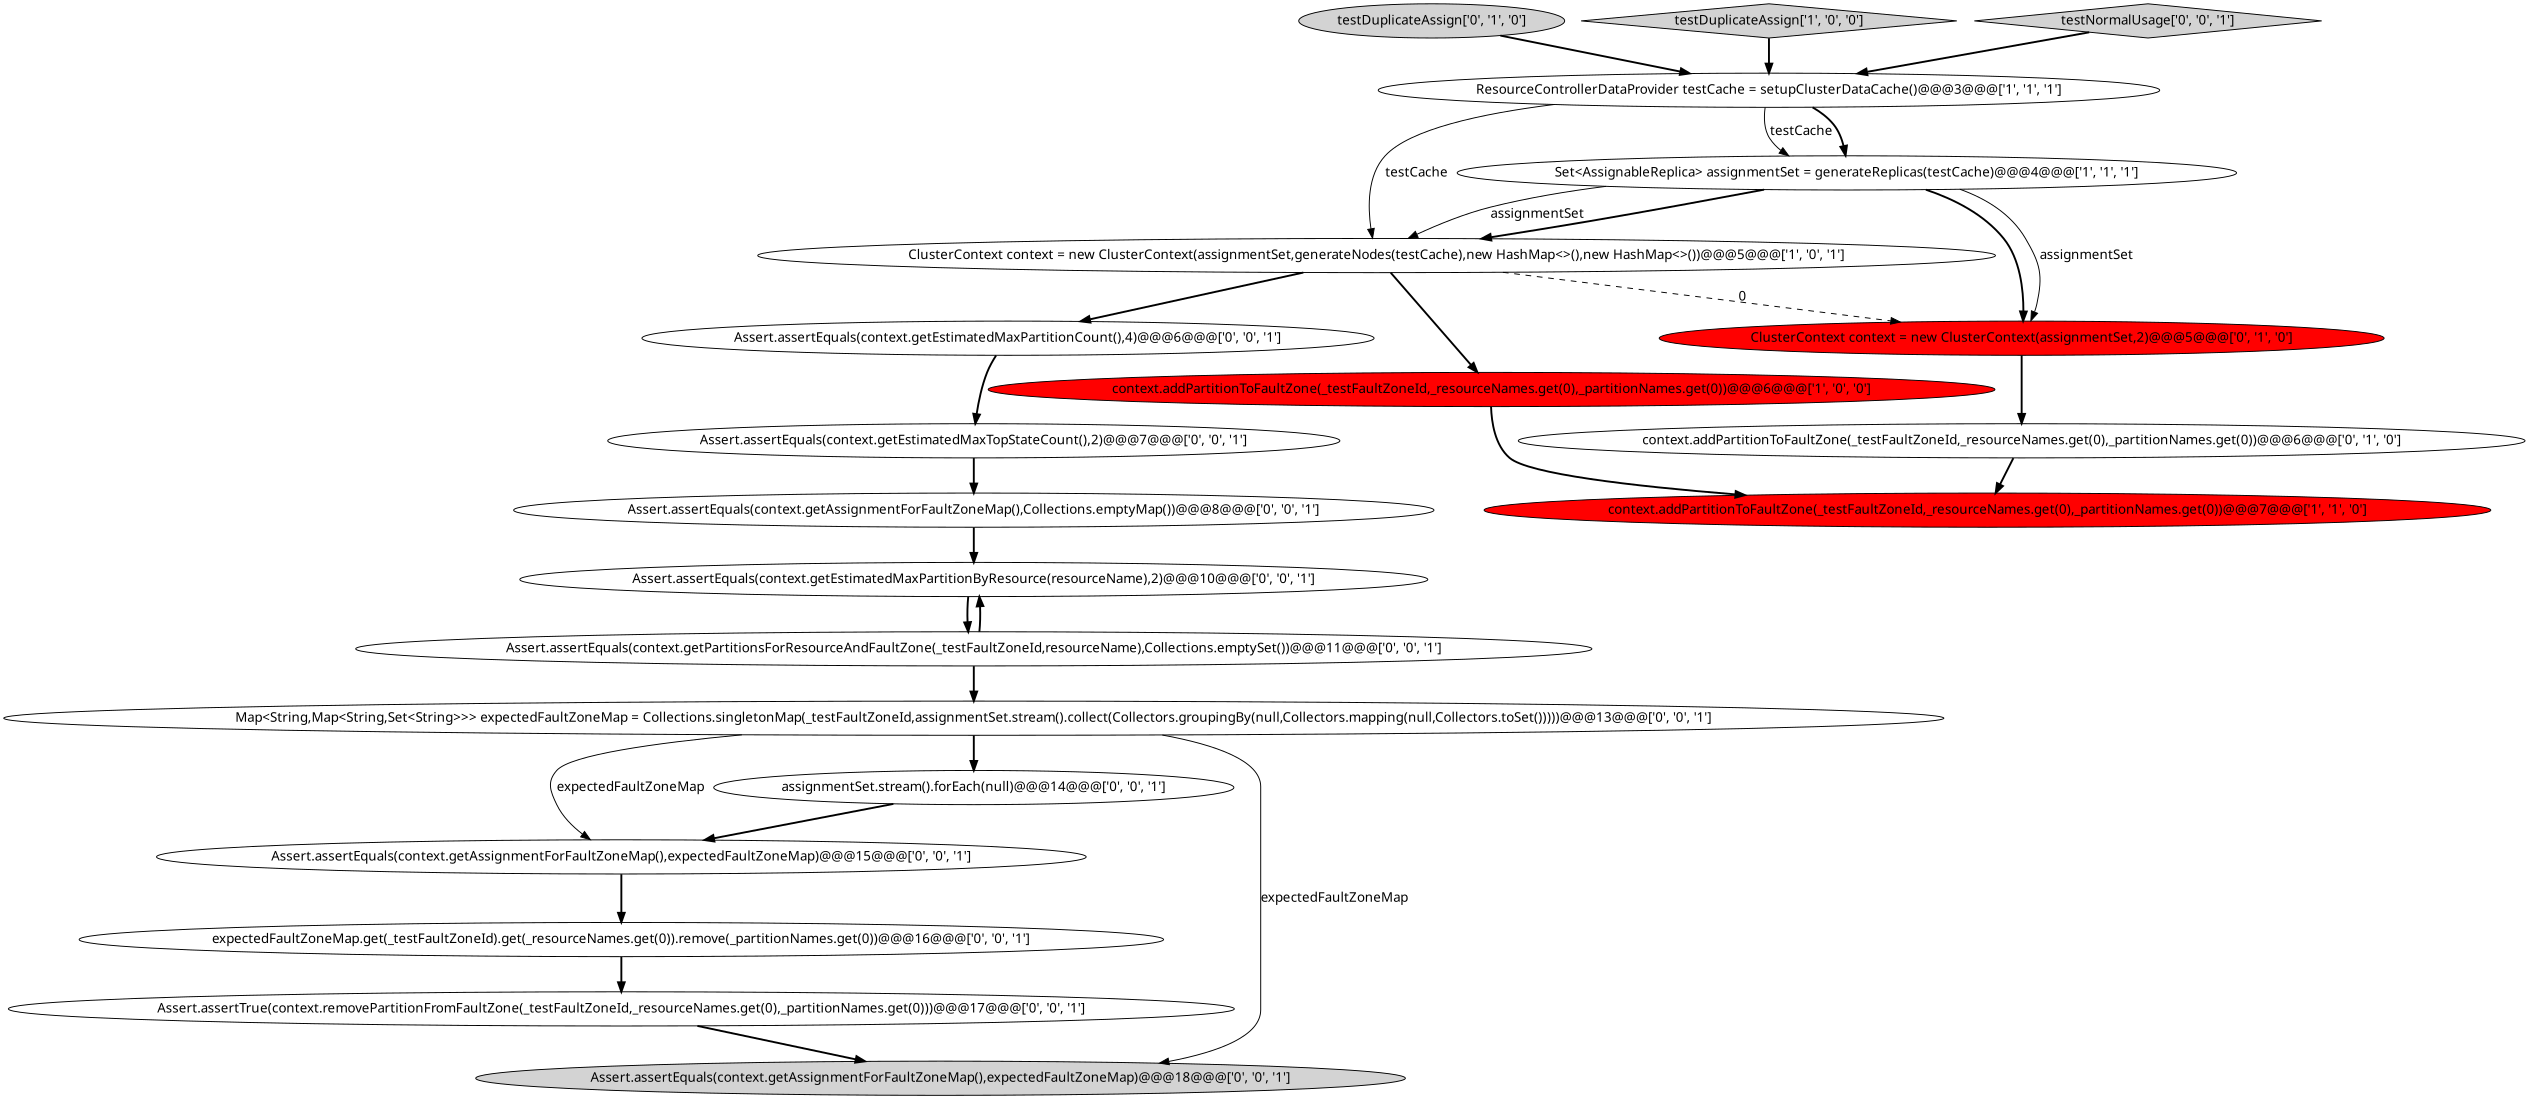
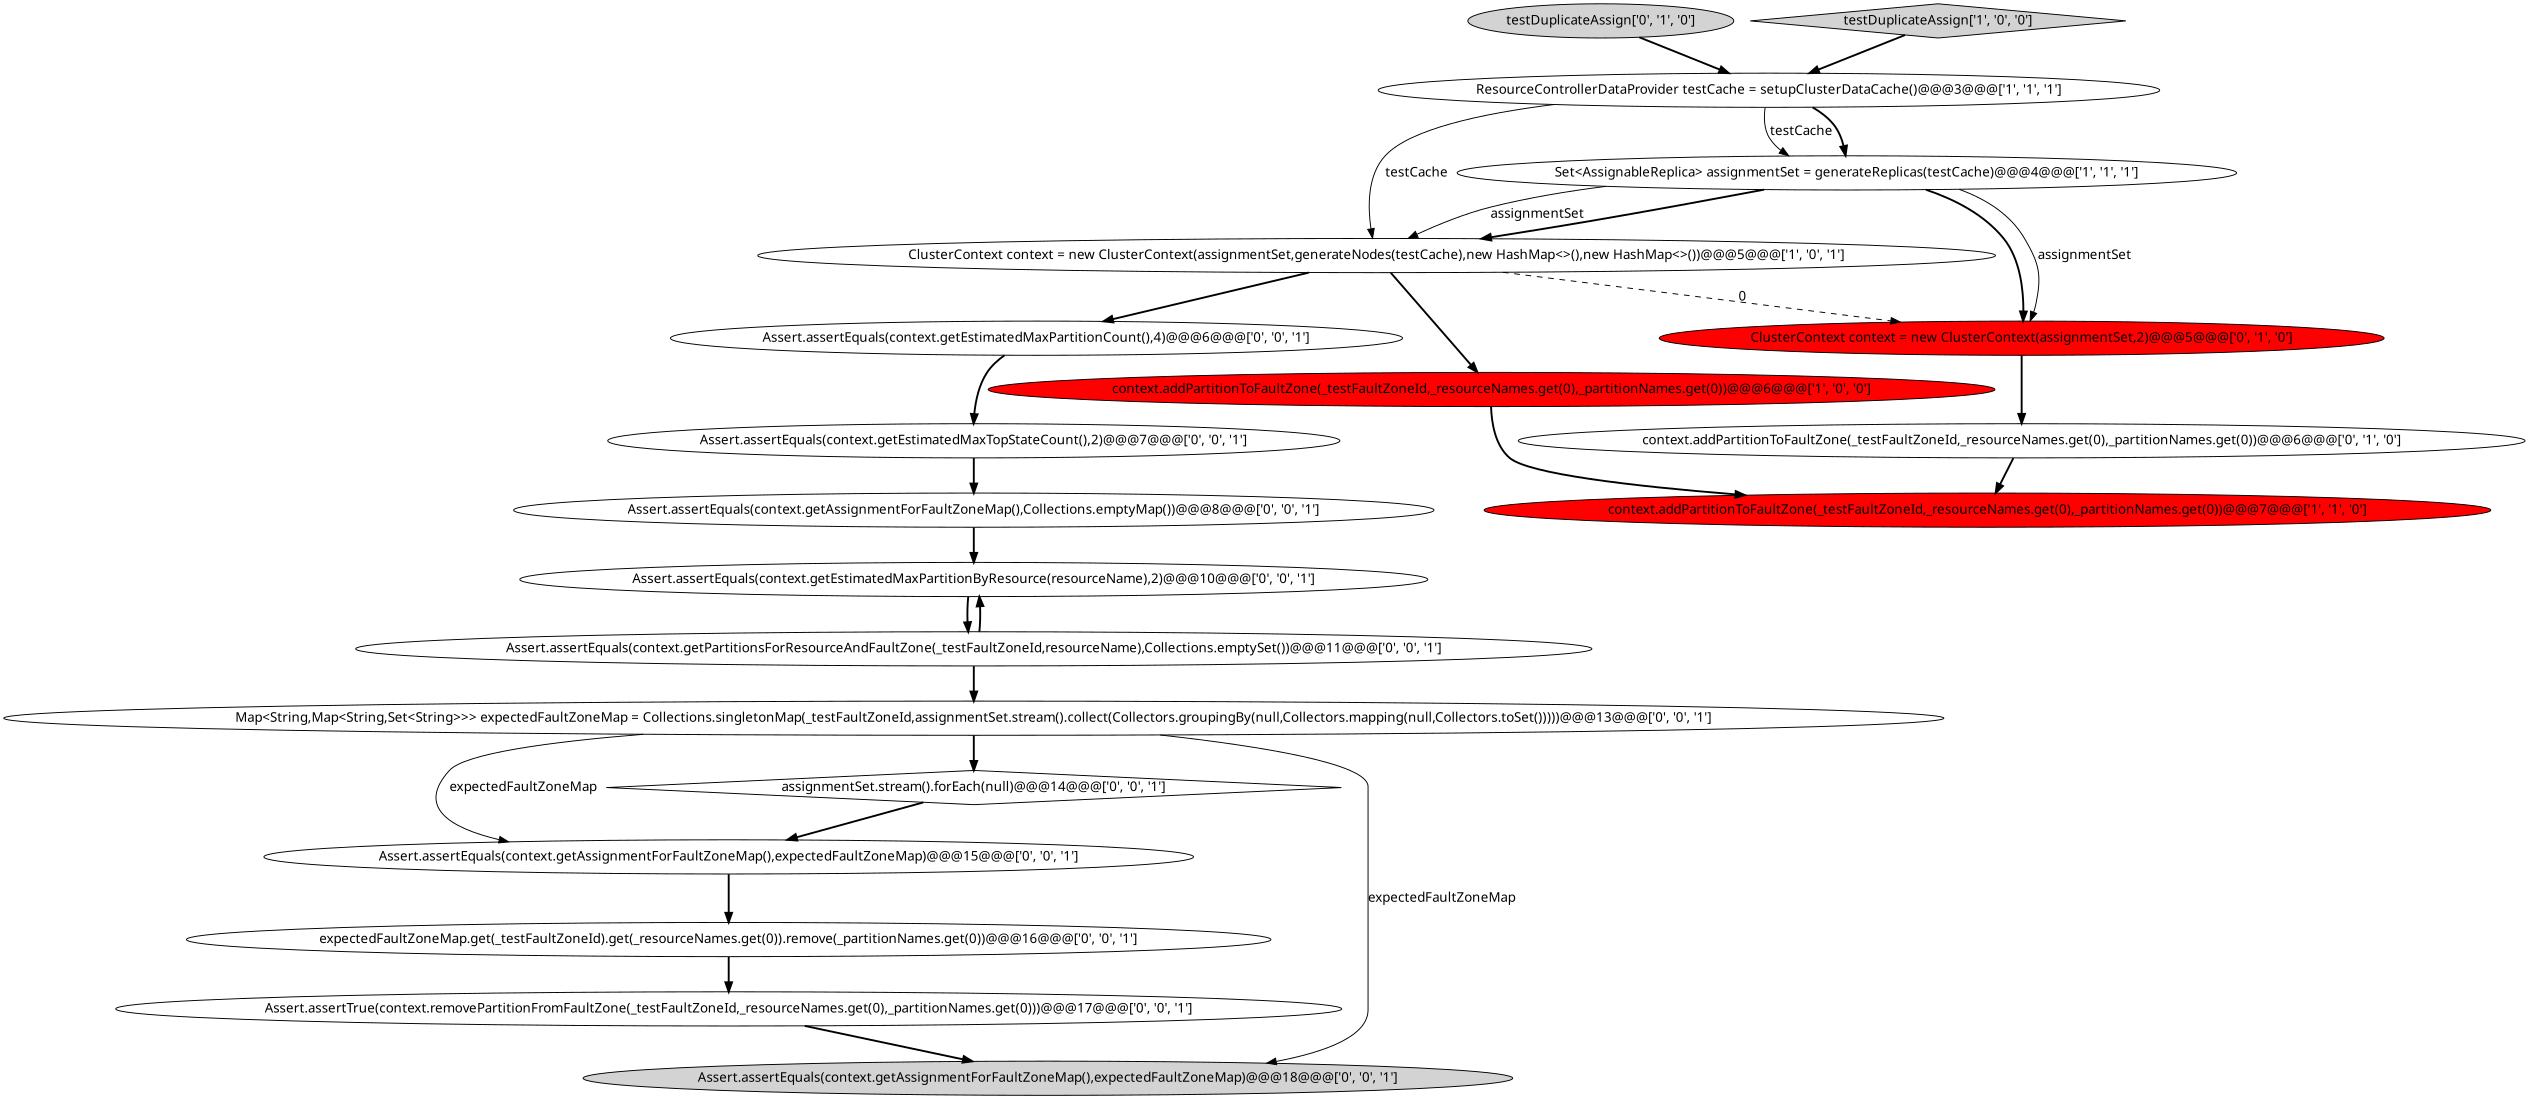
node "testNormalUsage['0', '0', '1']": removed
node "assignmentSet.stream().forEach(null)@@@14@@@['0', '0', '1']": shape ellipse -> diamond
